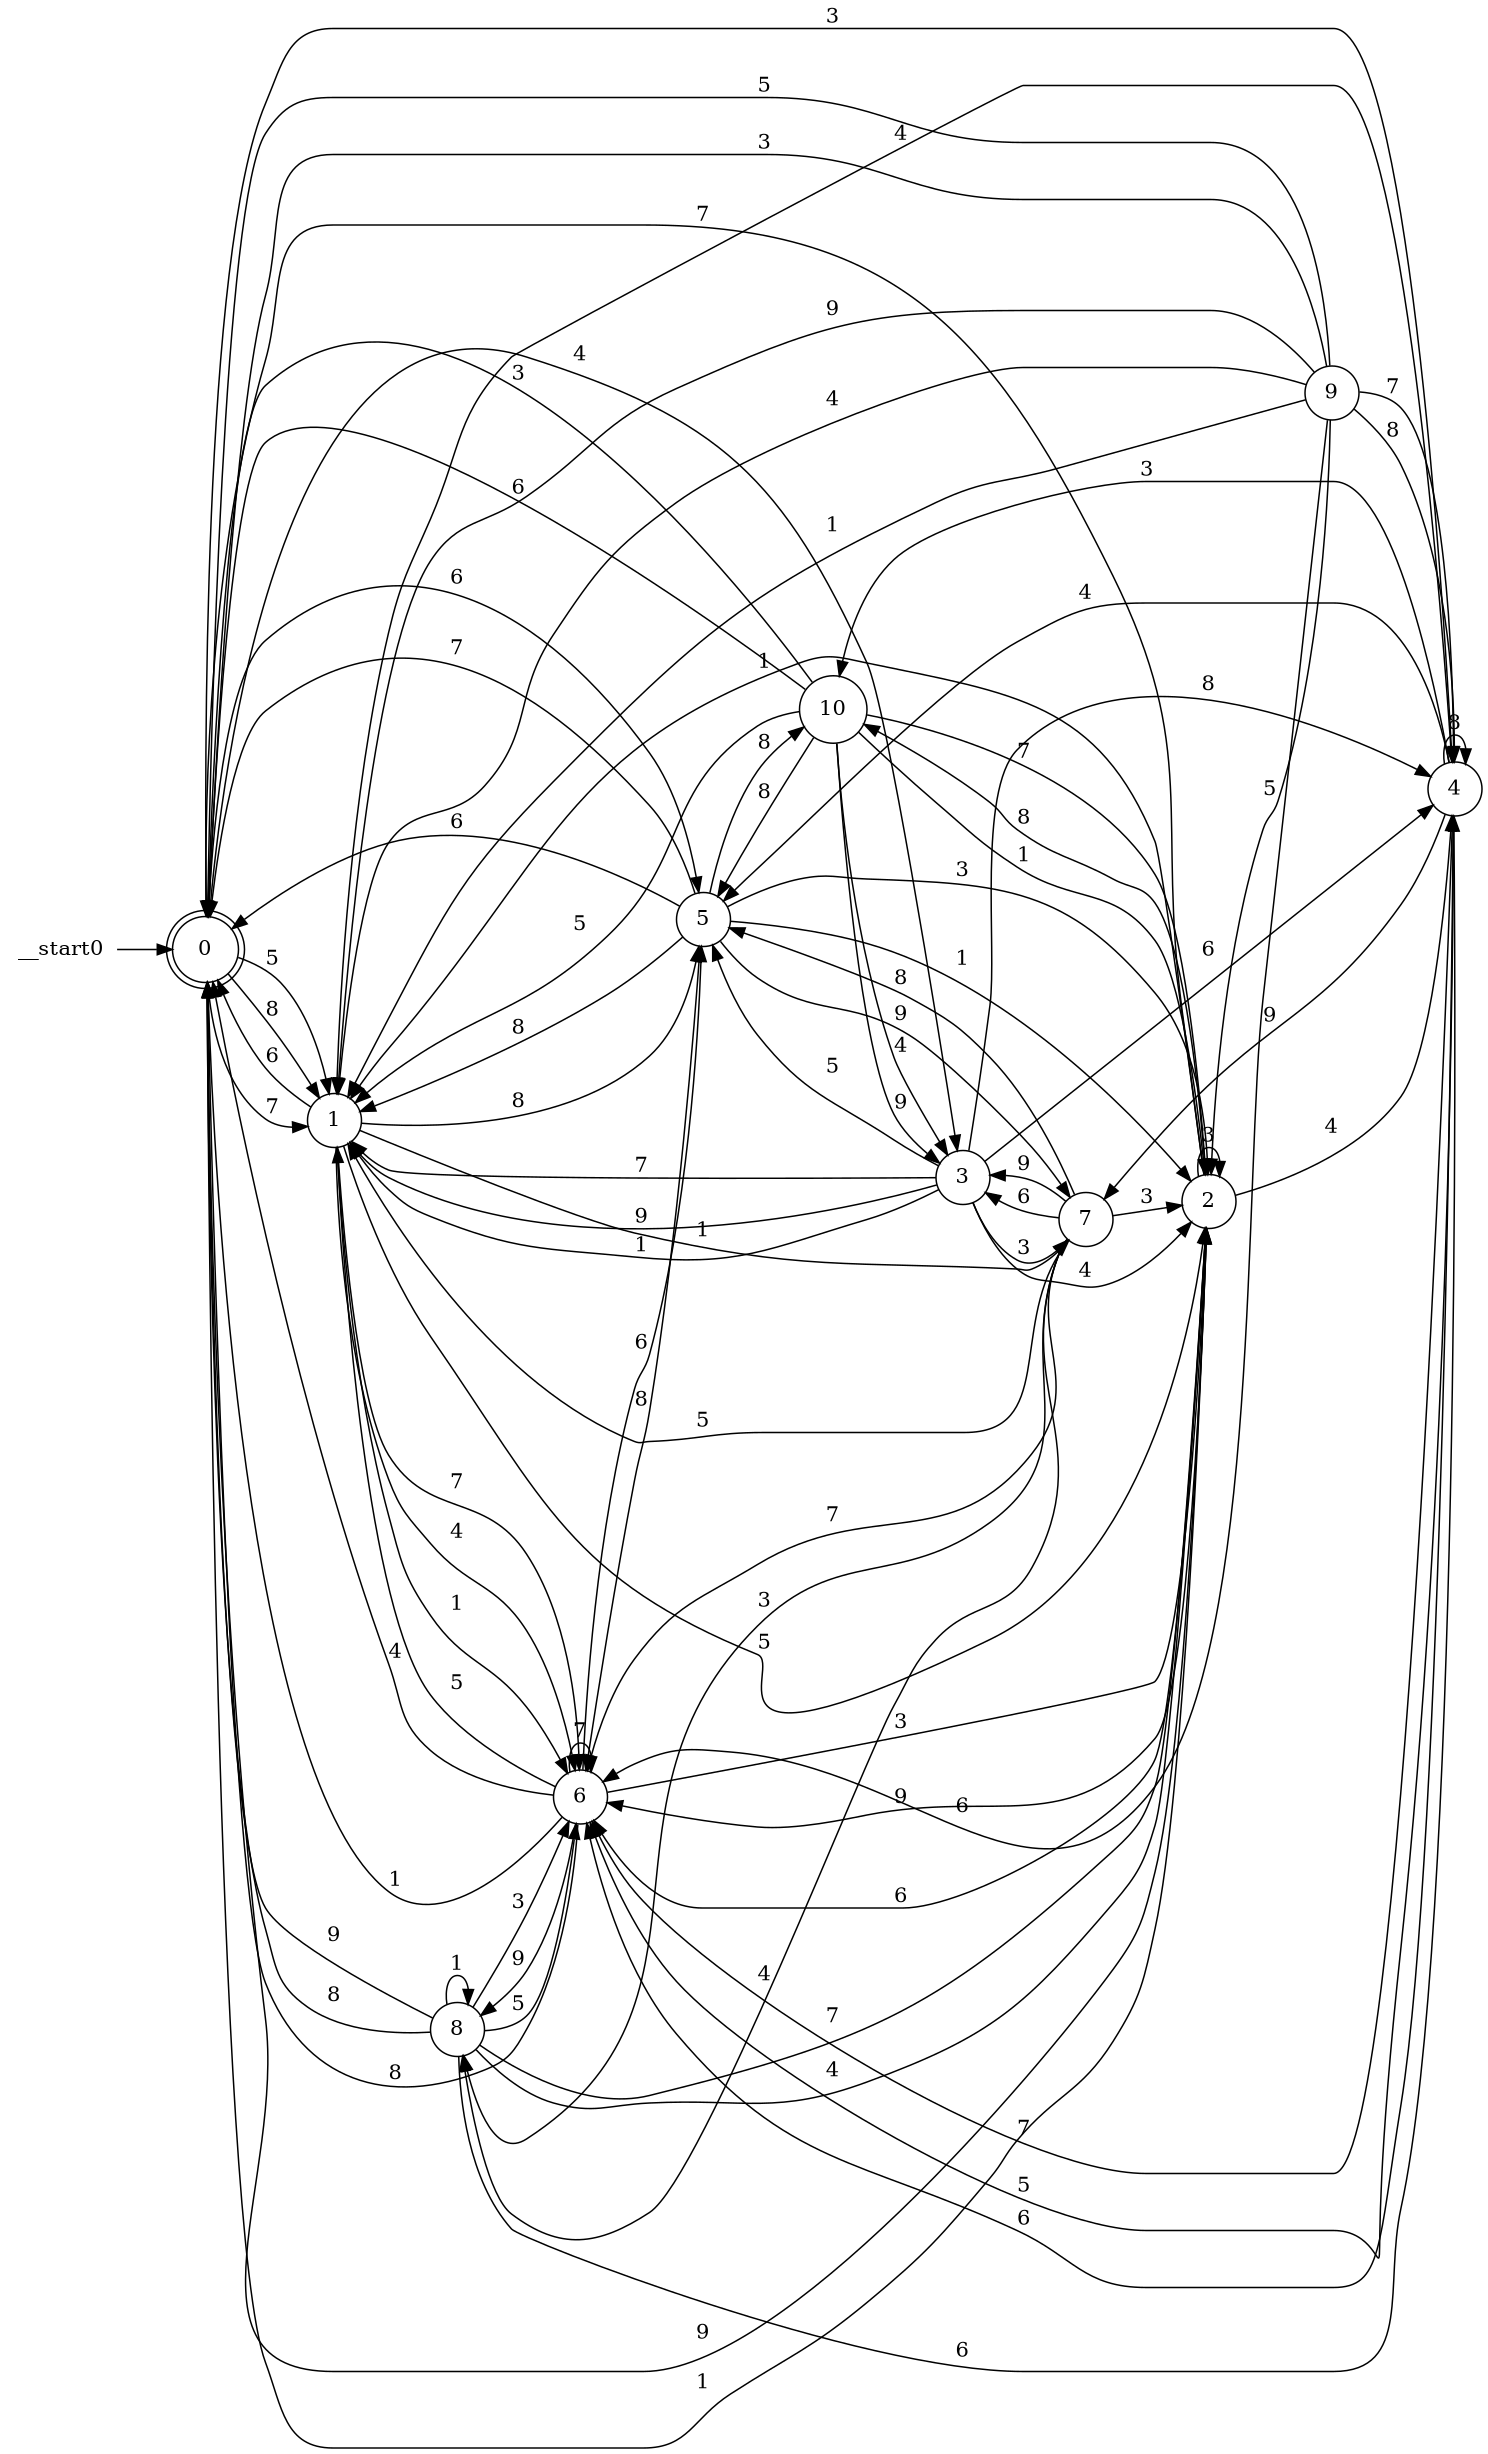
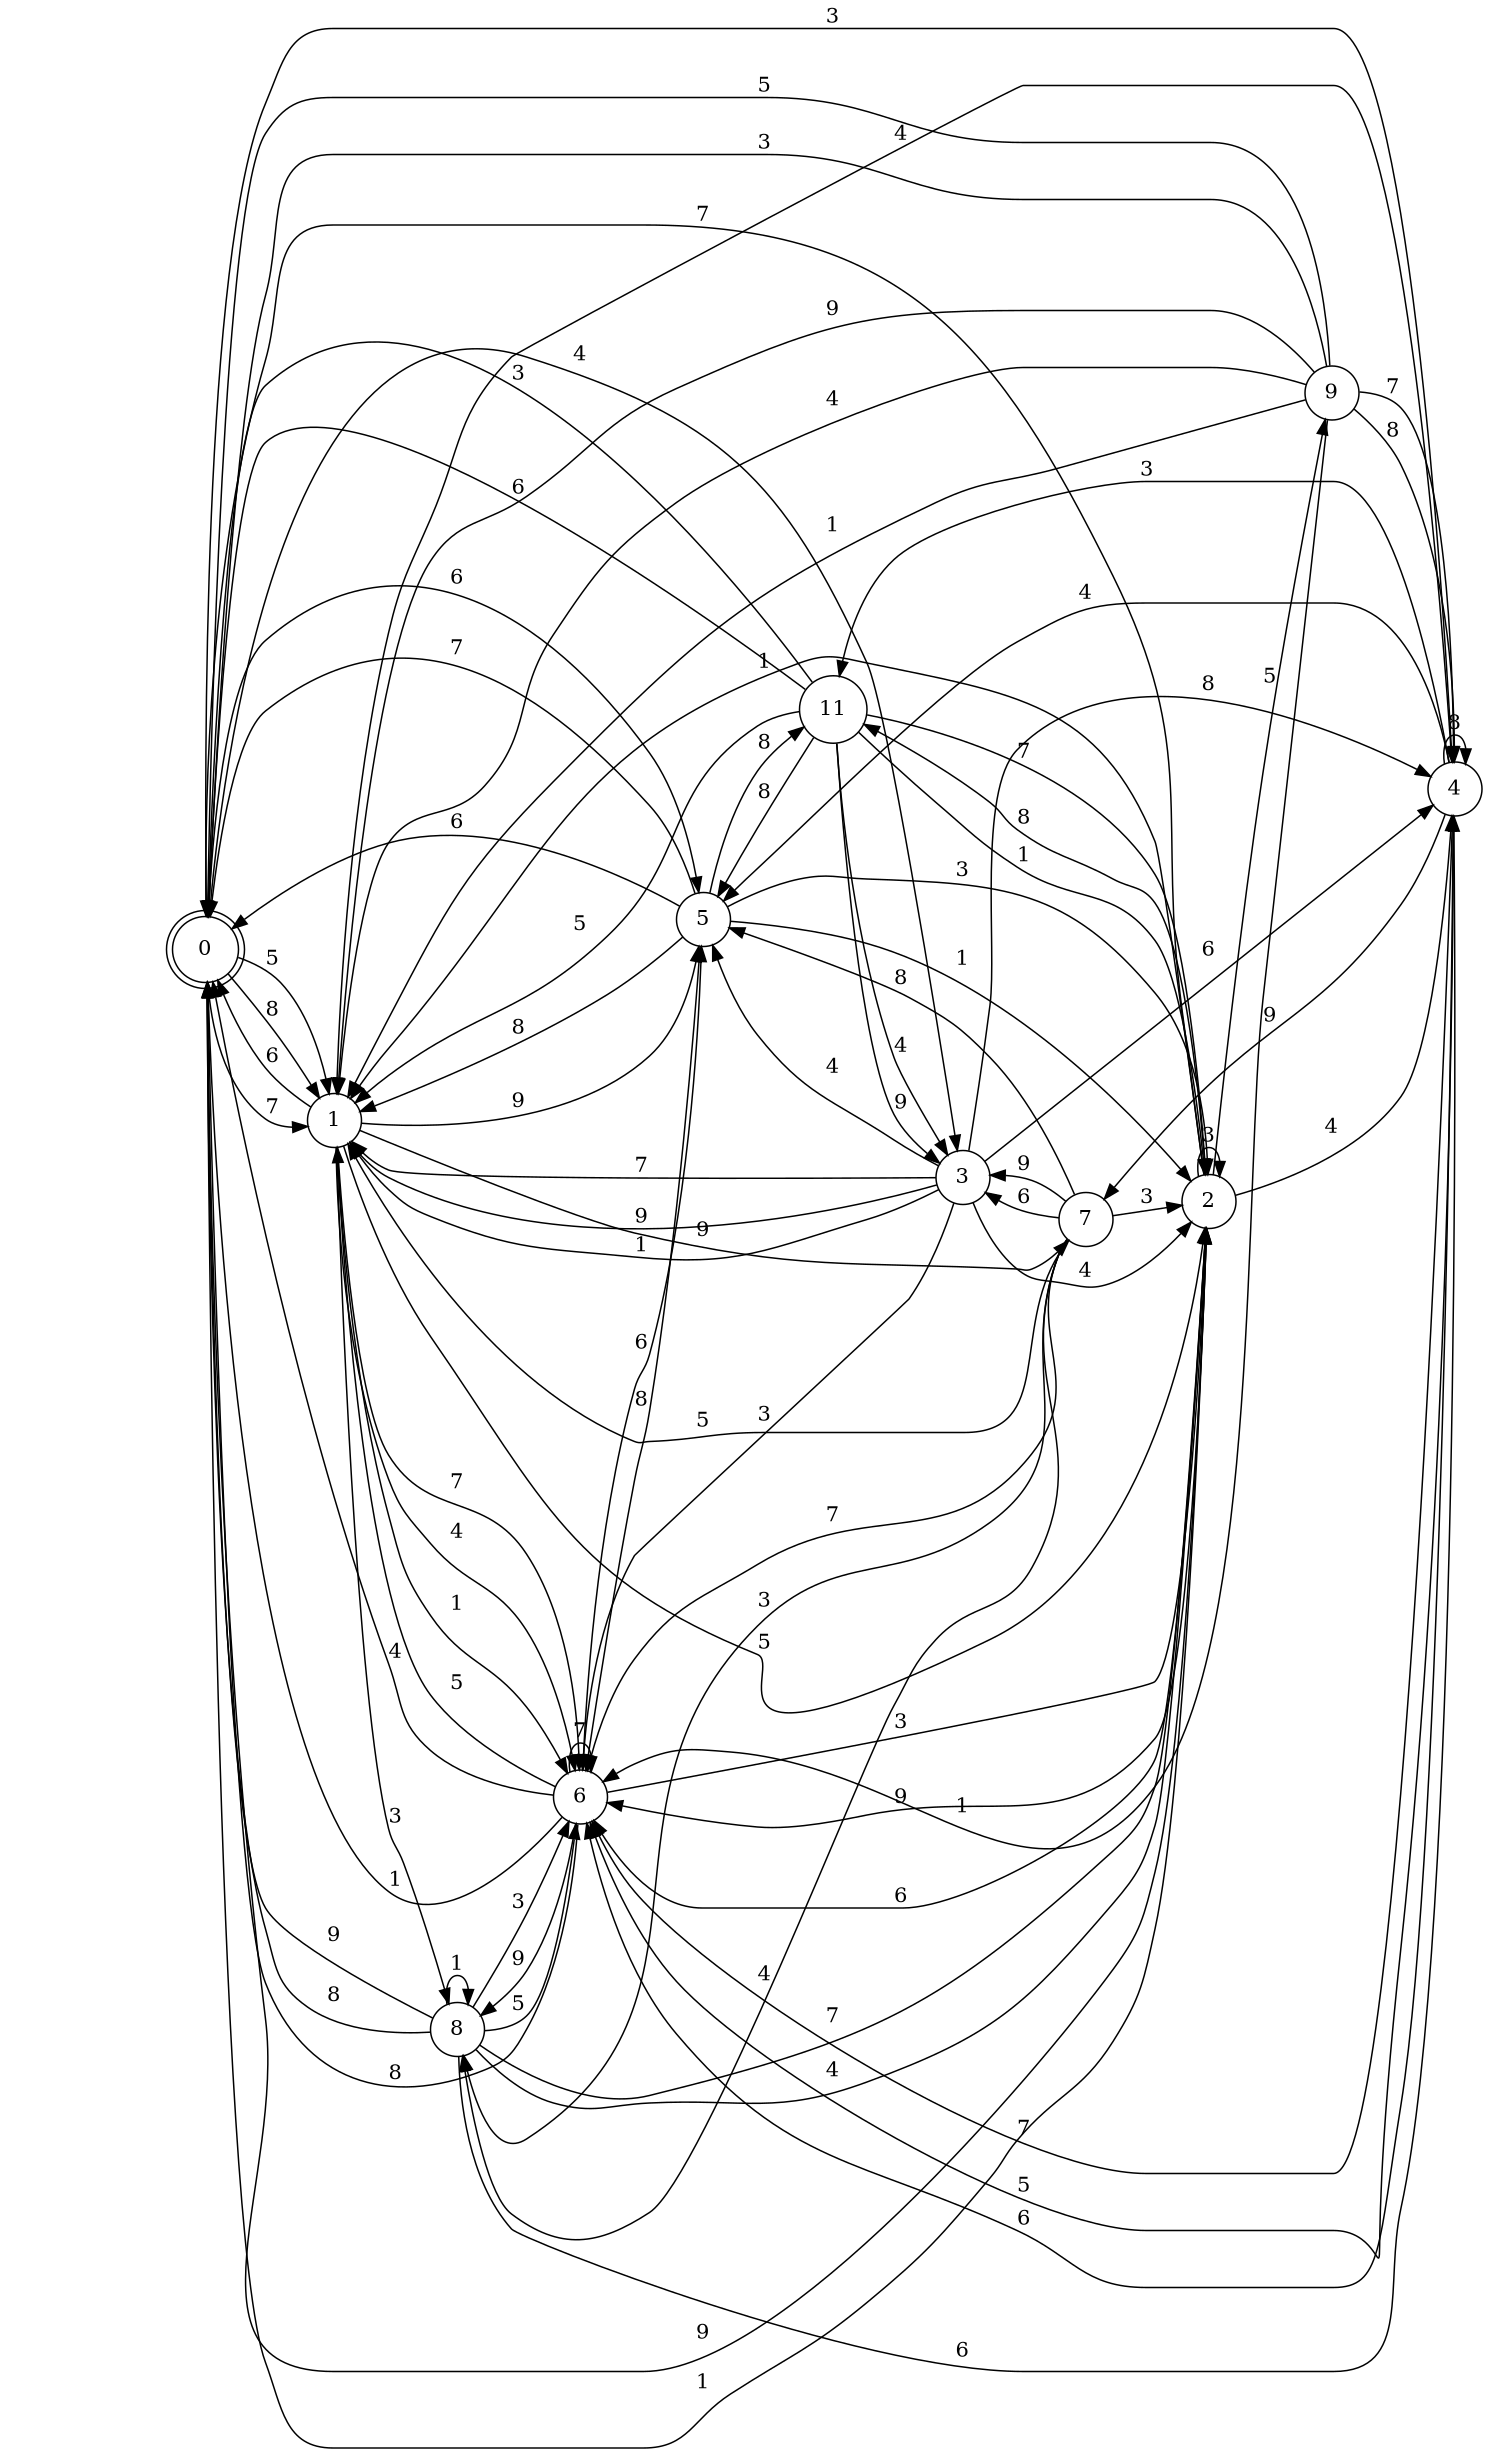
node "10": label "10" -> "11"
edge "9" -> "2": reversed
node "__start0": removed
edge "5" -> "7": removed, label "9"
edge "3" -> "5": label "5" -> "4"
edge "1" -> "5": label "8" -> "9"
edge "1" -> "7": label "1" -> "9"
edge "3" -> "7": now "3" -> "6"
edge "1" -> "8": added, label "3"
edge "9" -> "6": label "6" -> "1"
